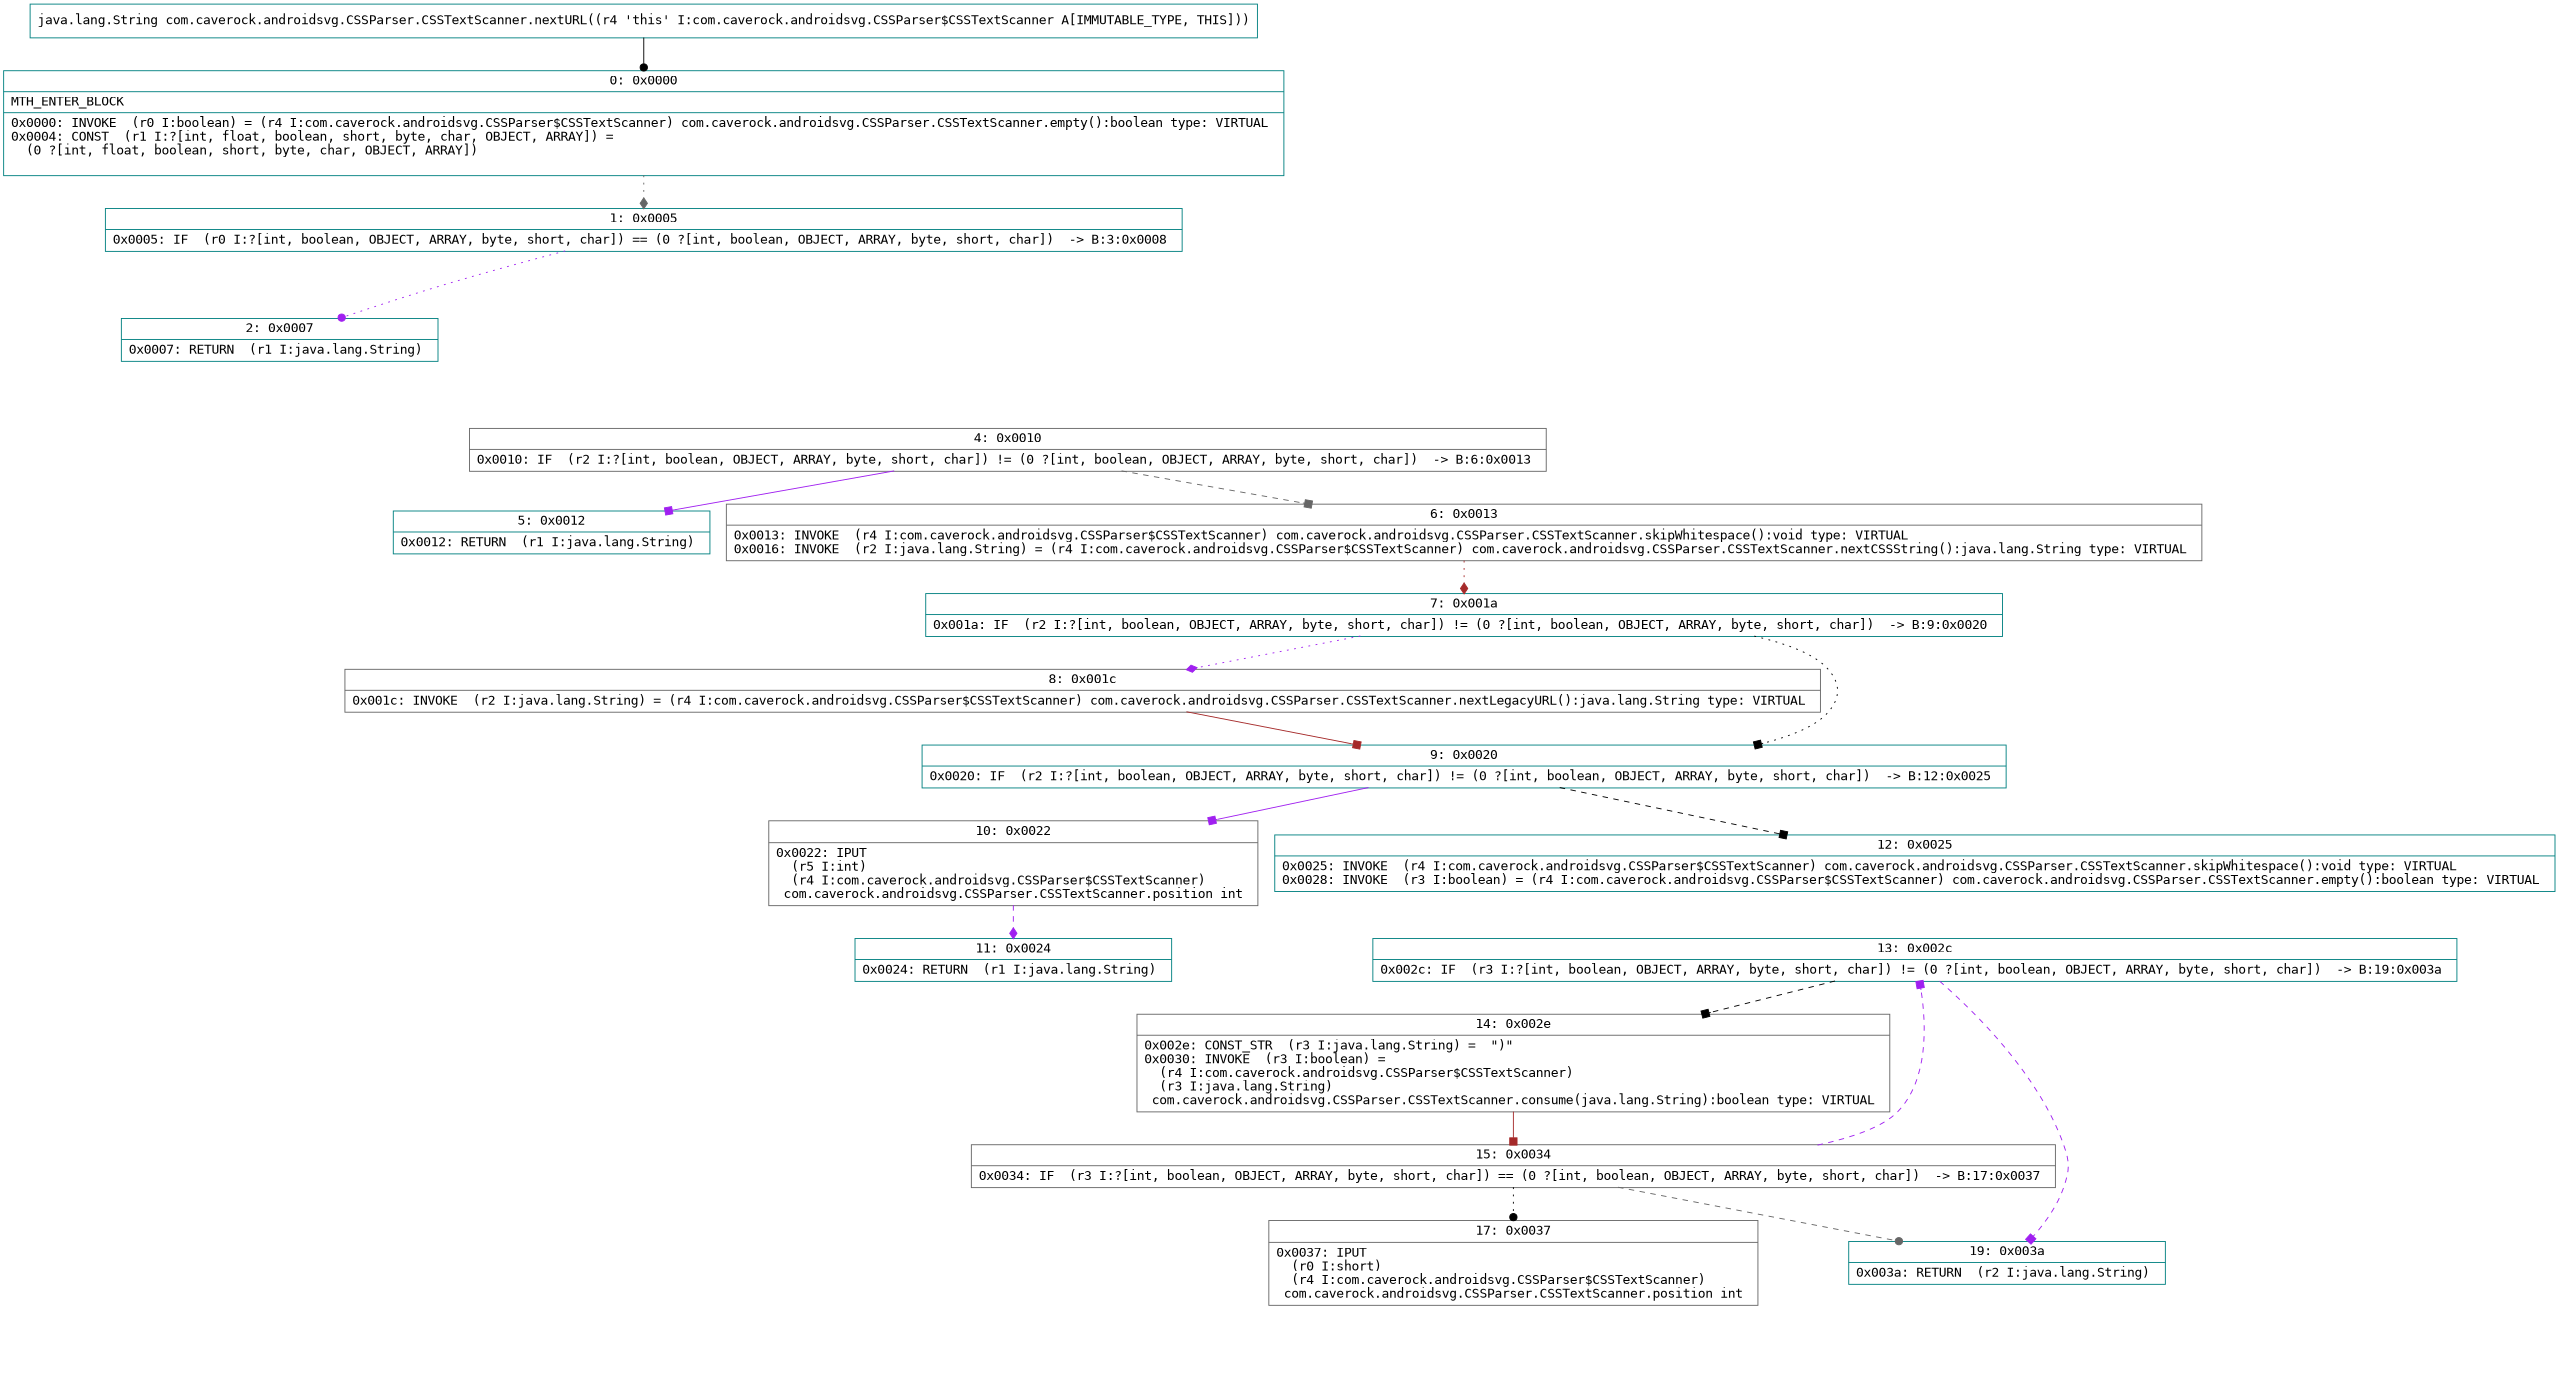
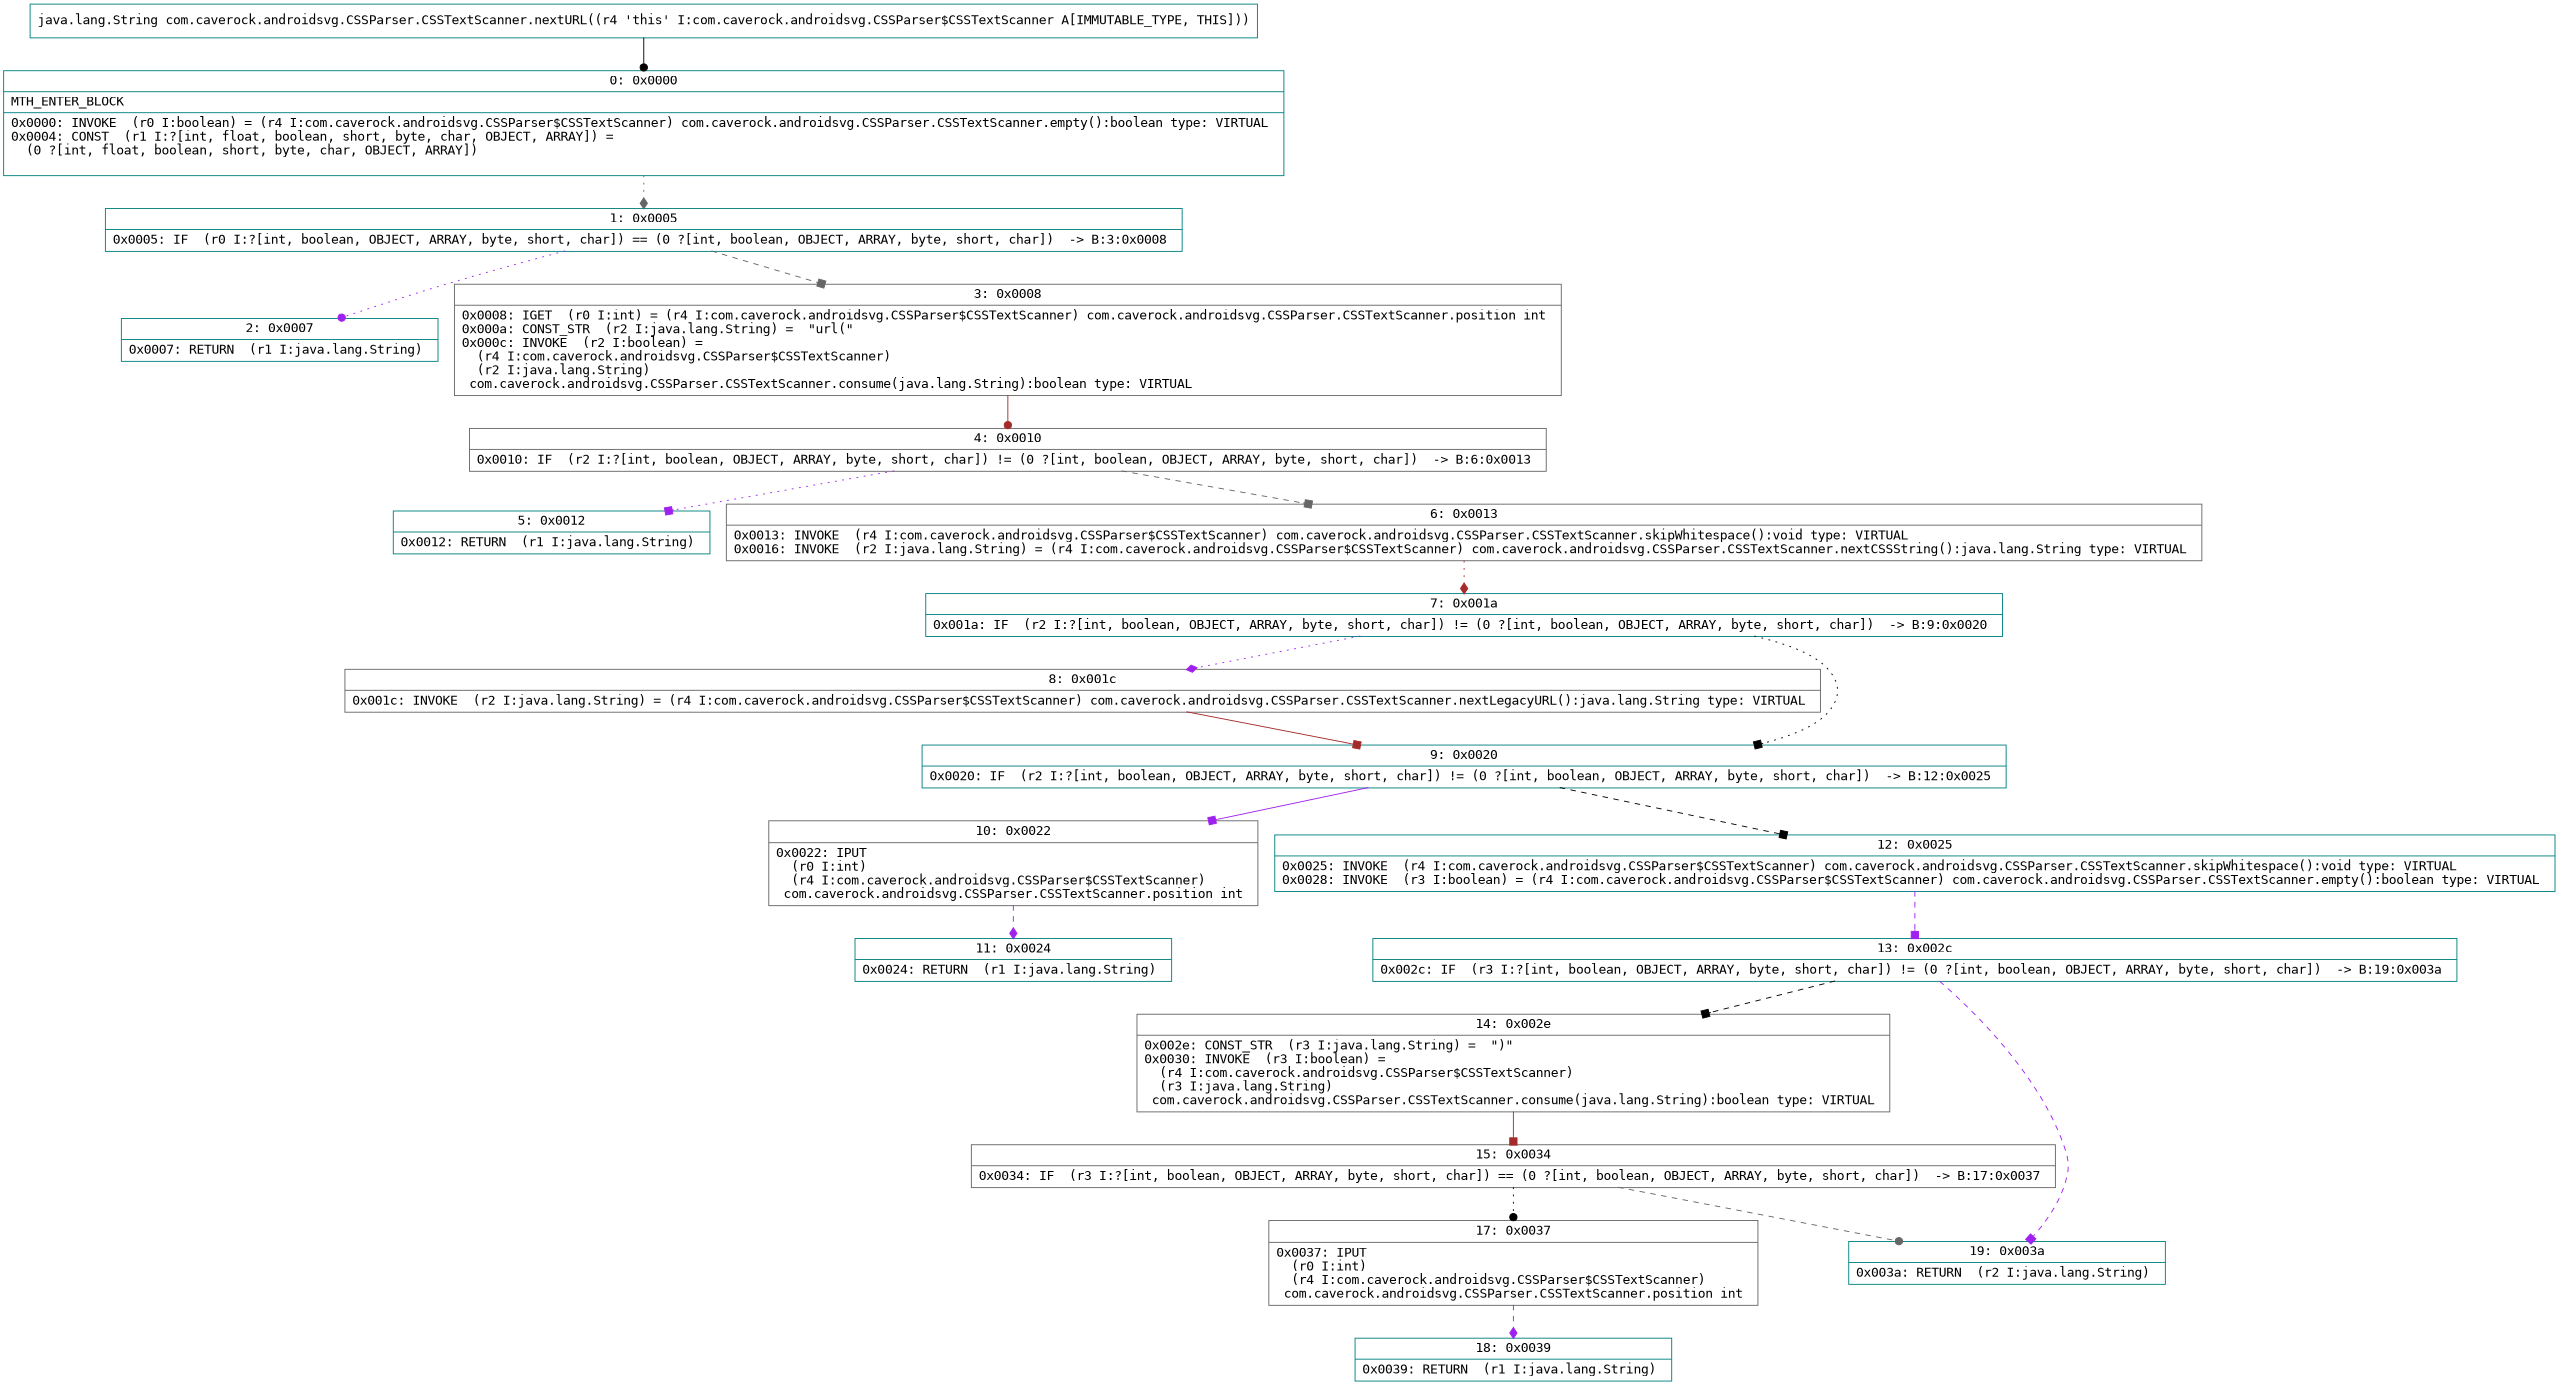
node "3: 0x0008": added
edge "4: 0x0010" -> "5: 0x0012": style solid -> dotted
node "10: 0x0022": text "(r5 I:int)" -> "(r0 I:int)"
edge "15: 0x0034" -> "13: 0x002c": now "12: 0x0025" -> "13: 0x002c"
node "17: 0x0037": text "(r0 I:short)" -> "(r0 I:int)"
node "18: 0x0039": added
